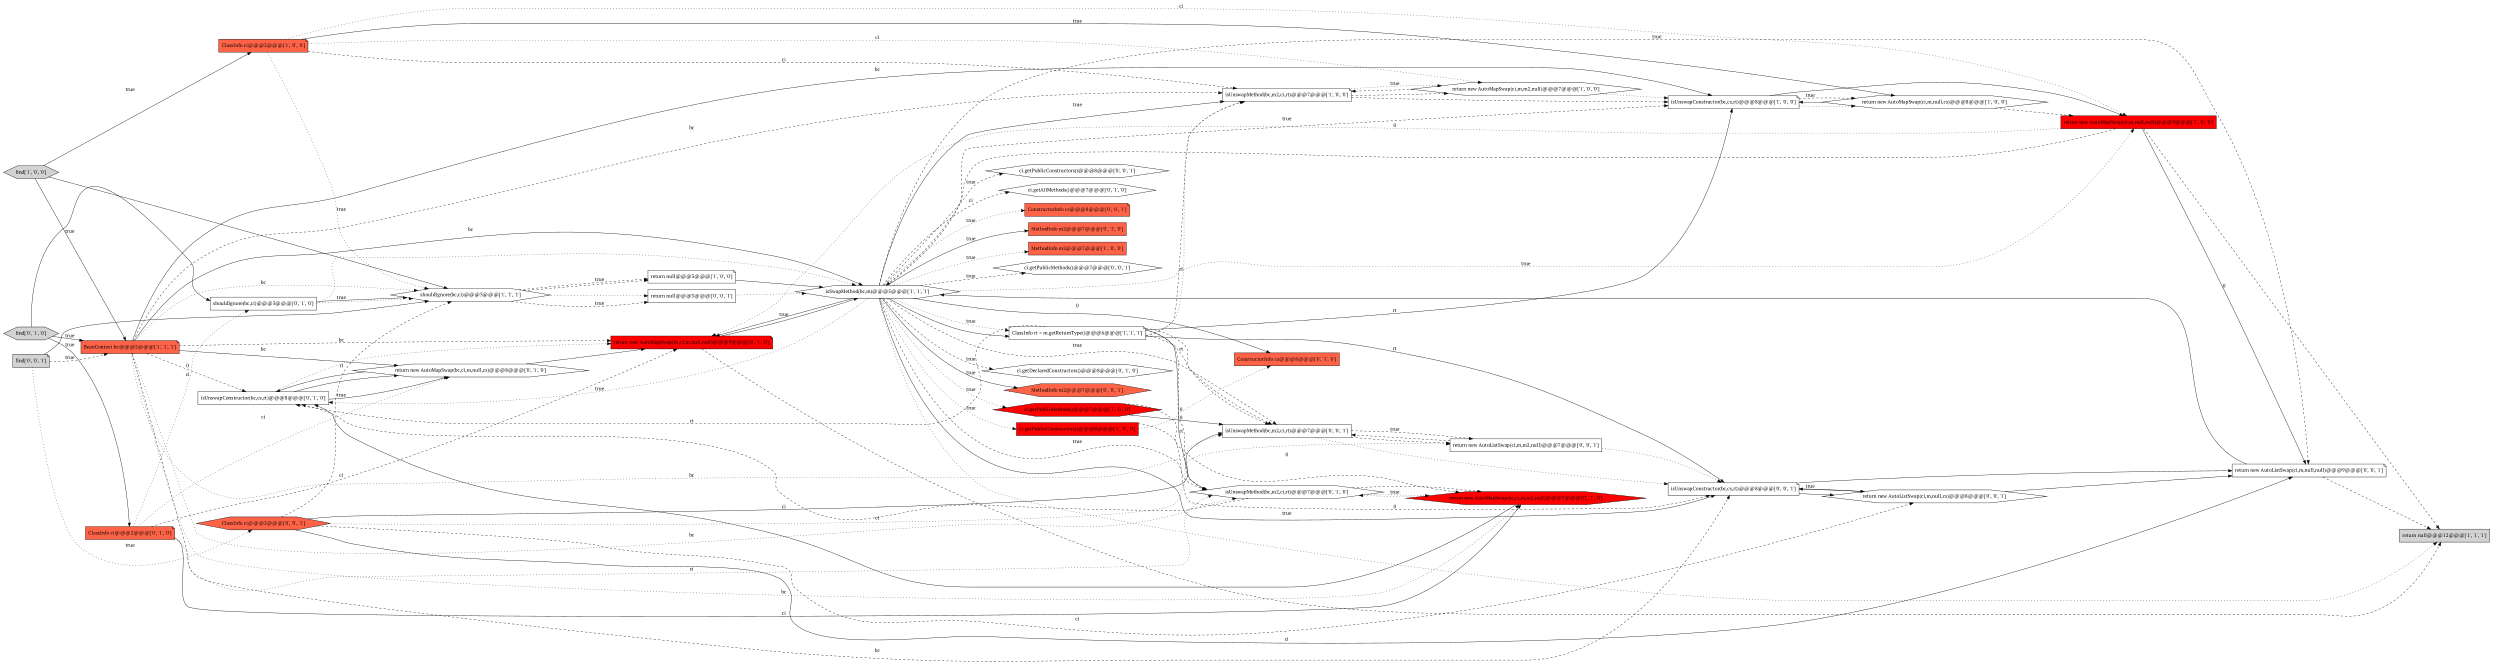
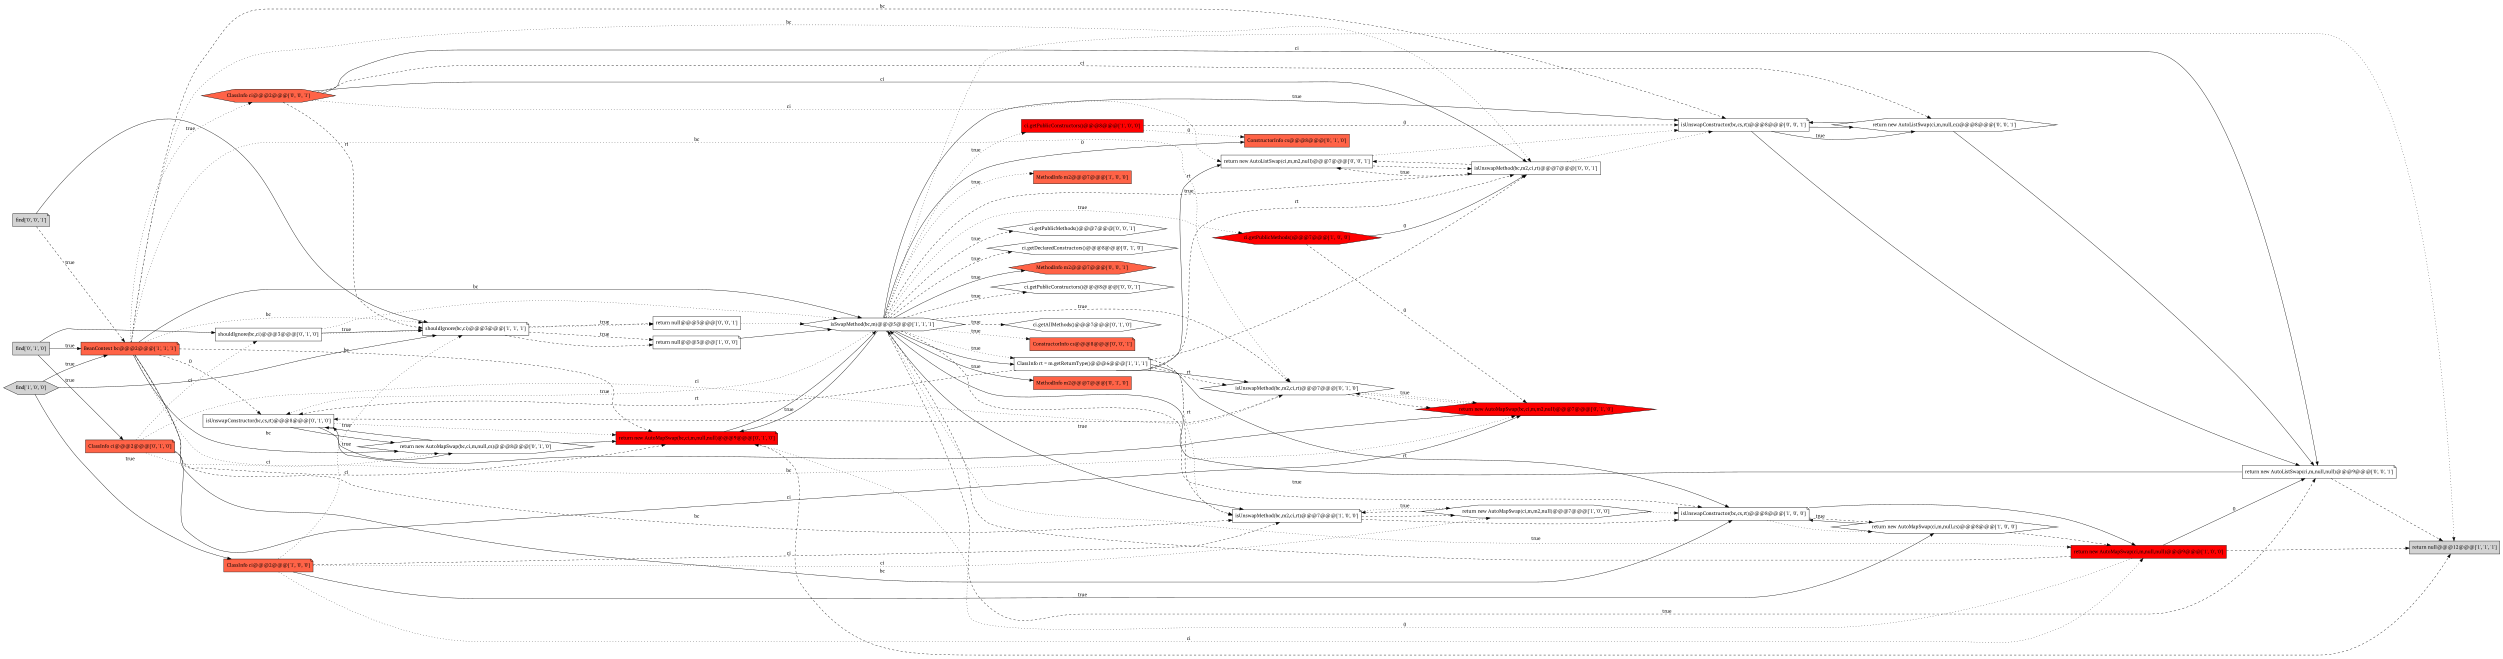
edge "isSwapMethod(bc,m)@@@5@@@['1', '1', '1']" -> "ci.getAllMethods()@@@7@@@['0', '1', '0']": label "ci" -> "true"
node "shouldIgnore(bc,ci)@@@3@@@['1', '1', '1']": shape hexagon -> note
node "find['0', '1', '0']": shape hexagon -> box
edge "ClassInfo rt = m.getReturnType()@@@6@@@['1', '1', '1']" -> "isUnswapConstructor(bc,cs,rt)@@@8@@@['0', '0', '1']": now "ClassInfo rt = m.getReturnType()@@@6@@@['1', '1', '1']" -> "return new AutoListSwap(ci,m,m2,null)@@@7@@@['0', '0', '1']"
edge "find['0', '0', '1']" -> "ClassInfo ci@@@2@@@['0', '0', '1']": now "BeanContext bc@@@2@@@['1', '1', '1']" -> "ClassInfo ci@@@2@@@['0', '0', '1']"
